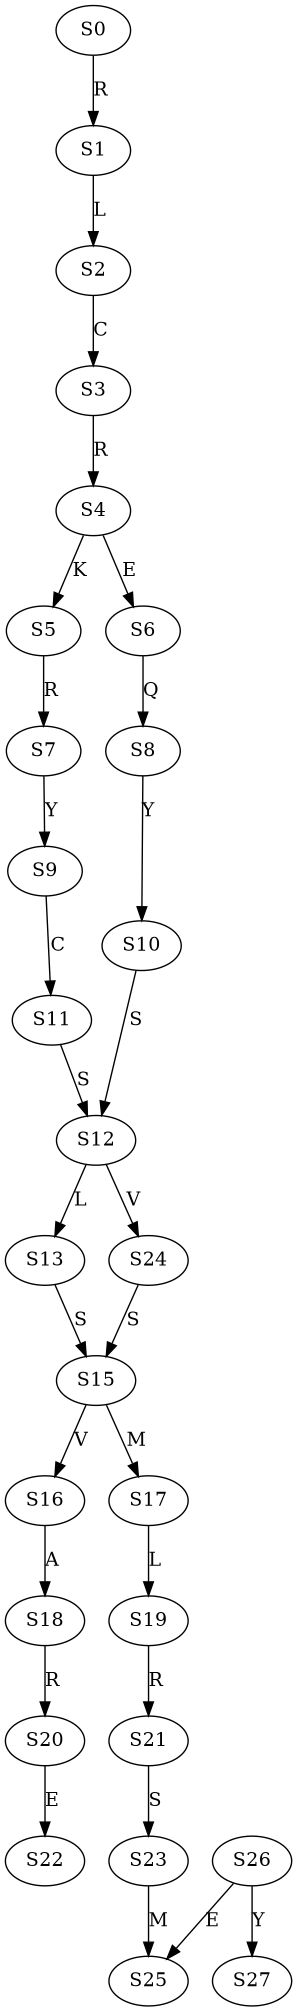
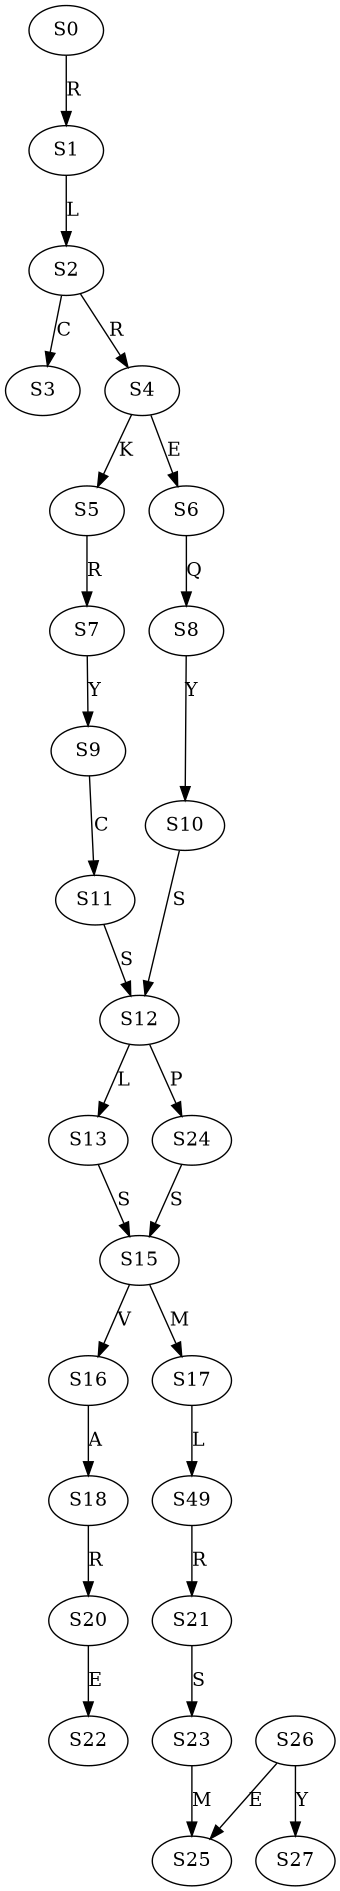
edge "S3" -> "S4": now "S2" -> "S4"
edge "S12" -> "S24": label "V" -> "P"
node "S19": label "S19" -> "S49"
